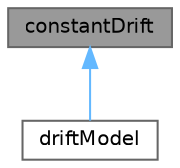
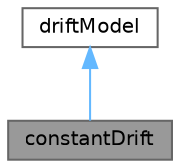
edge "driftModel" -> "constantDrift": reversed
